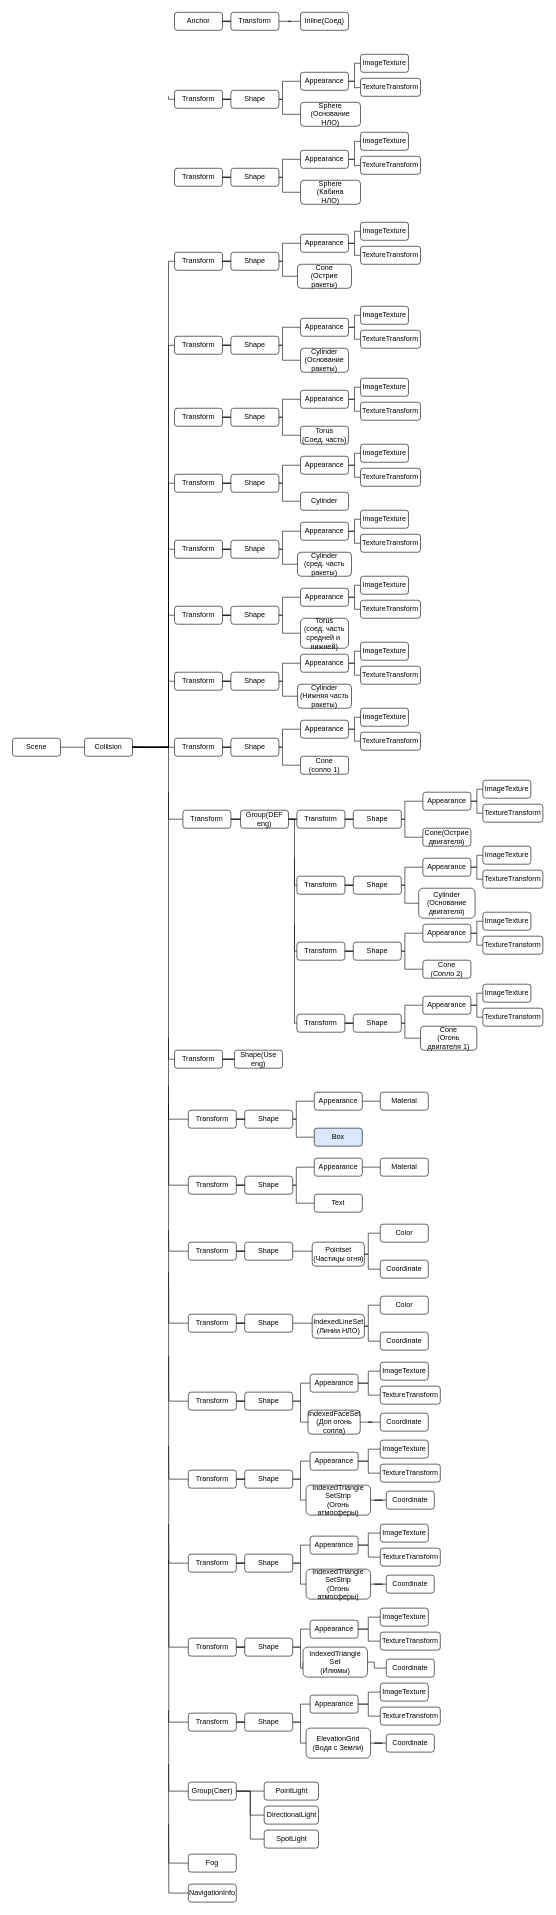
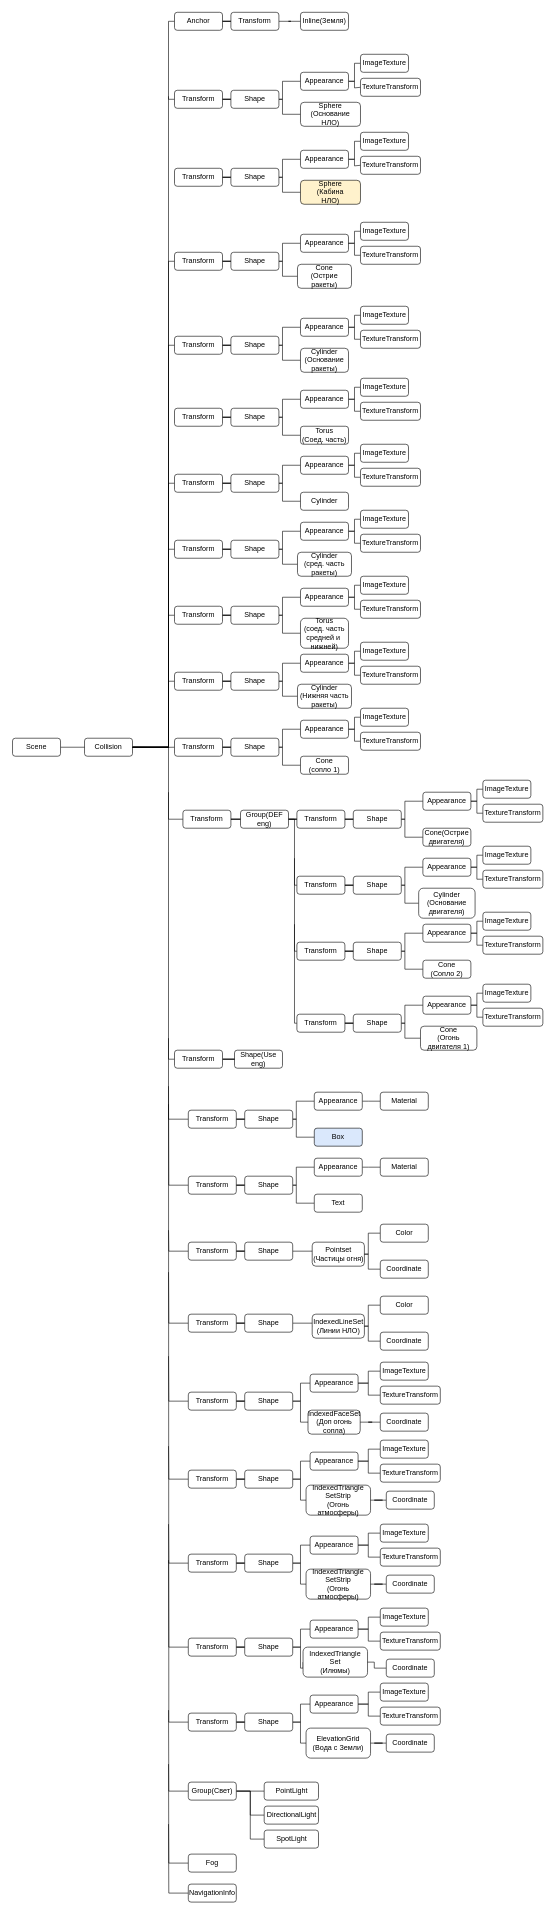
node "Inline(Соед)": label "Inline(Соед)" -> "Inline(Земля)"
edge "Anchor" -- "Collision": added
node "Sphere (Кабина НЛО)": fillcolor #ffffff -> #fff2cc
